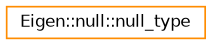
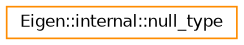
node "Eigen::null::null_type": label "Eigen::null::null_type" -> "Eigen::internal::null_type"
